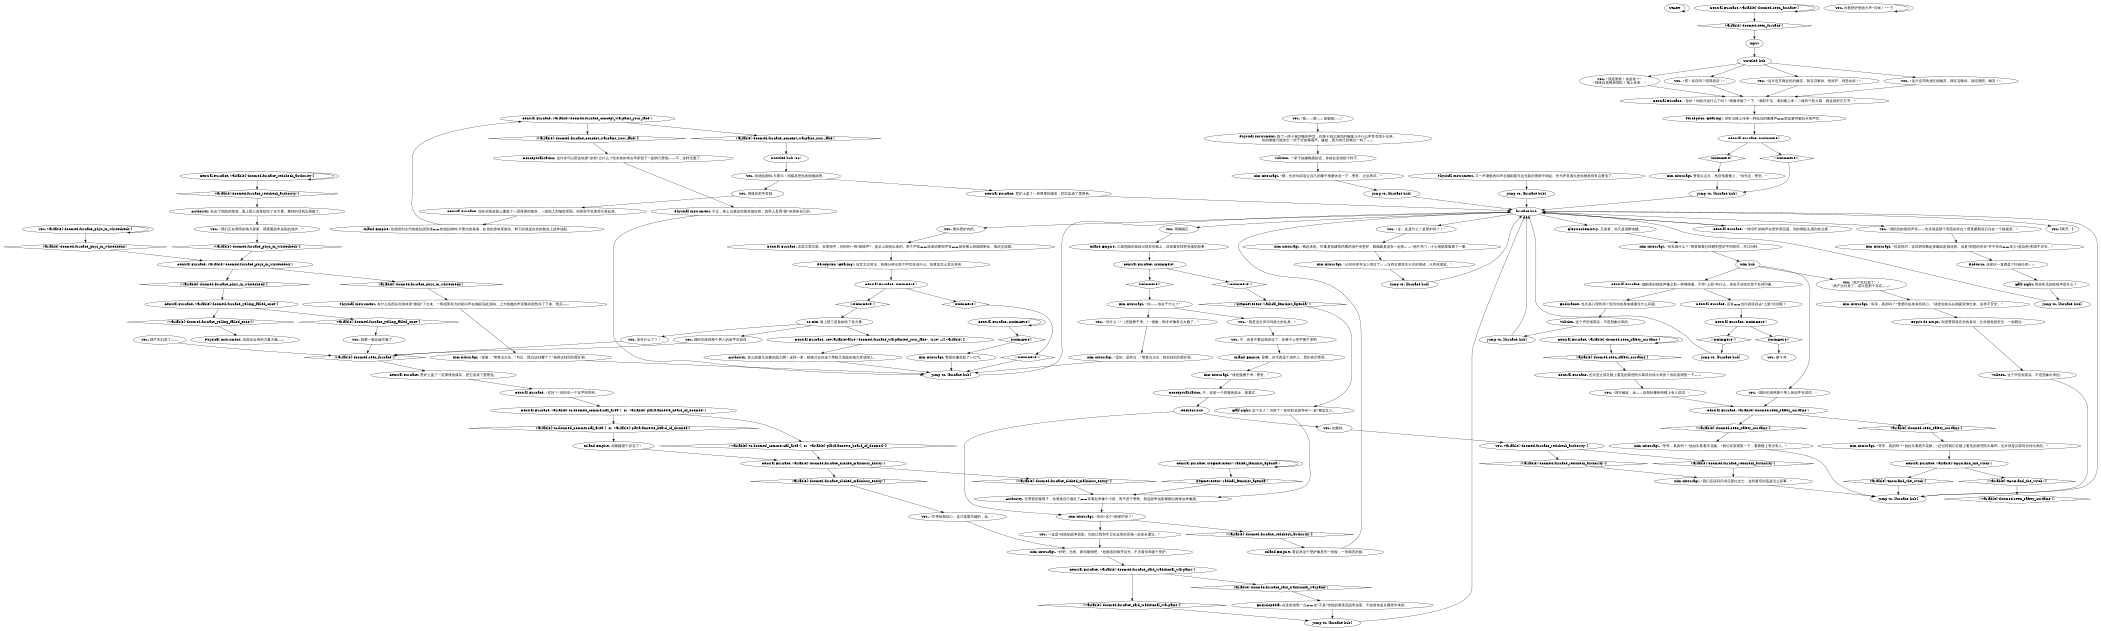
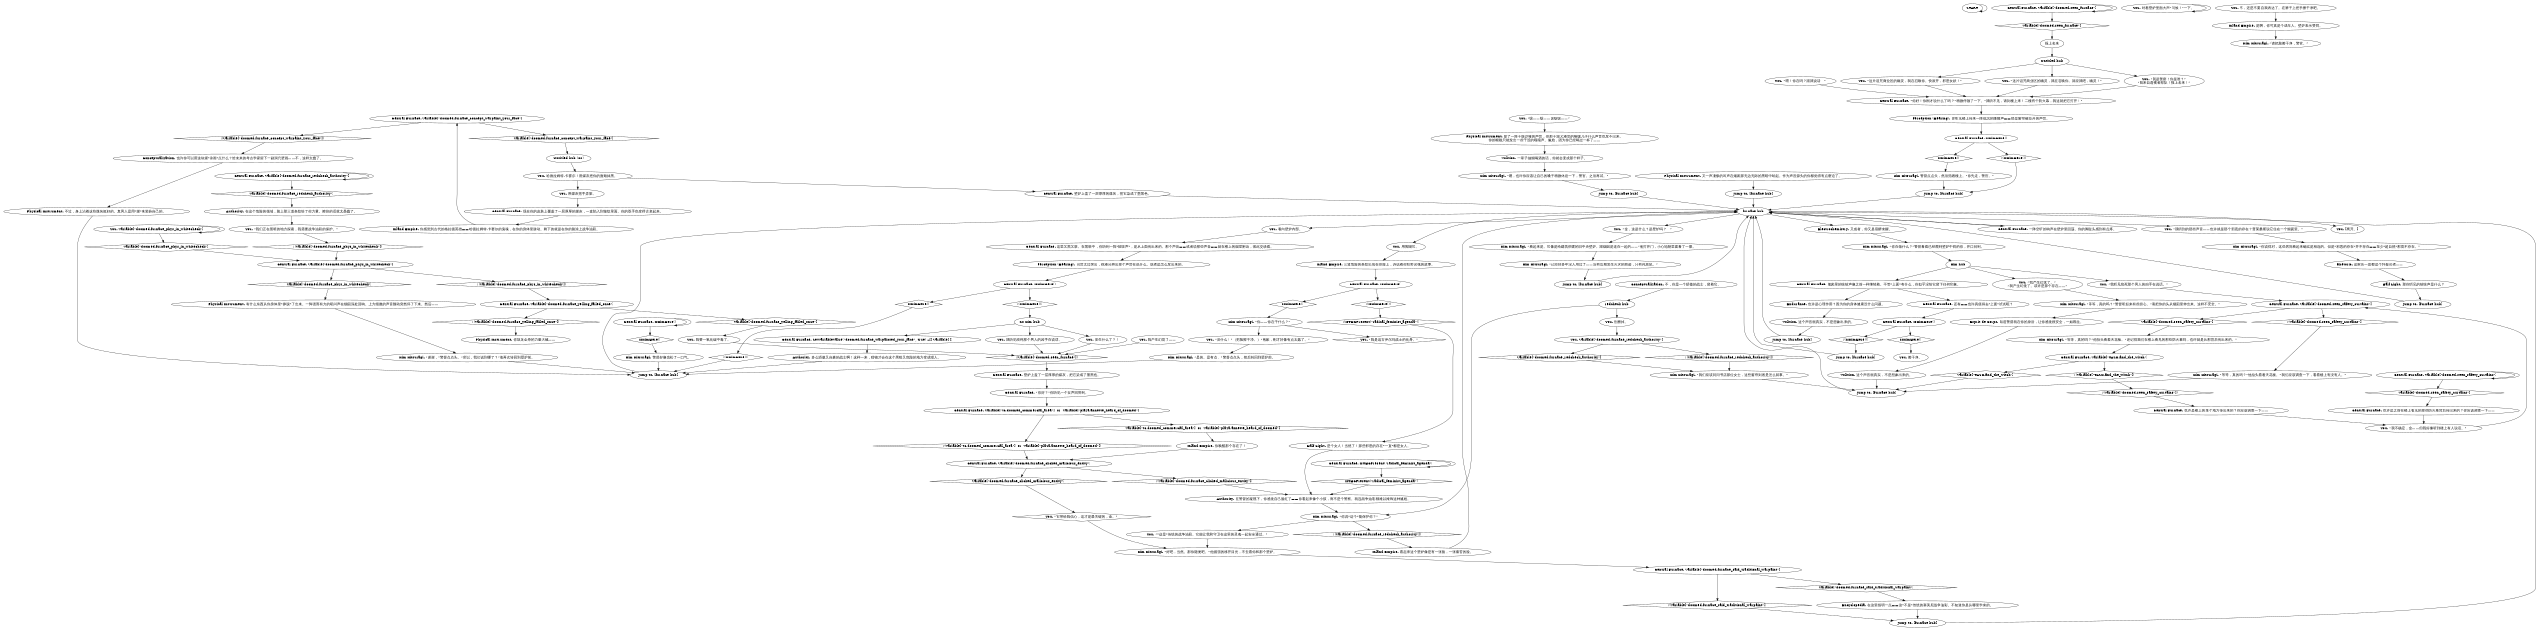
node "input": label "input" -> "报上名来"
edge "Untitled hub" -> "You: “喂！你在吗？跟我说话！”": removed
node "no Kim 脸上那三道条纹给了你力量": label "no Kim 脸上那三道条纹给了你力量" -> "no Kim hub"
node "You: “我是远古伊尔玛战士的化身。”": shape ellipse -> diamond
edge "You: “我是远古伊尔玛战士的化身。”" -> "You: 不，还是不要自我表达了。在裤子上把手擦干净吧。": removed
edge "Kim Kitsuragi: “请把脸擦干净，警官。”" -> "Conceptualization: 不，你是一个骄傲的战士，留着它。": removed
node "Central Furnace: 也许是楼上的某个地方传出来的？你应该调查一下……": added
node "You: “它带给我信心，这才是最关键的，金。”": shape ellipse -> diamond
